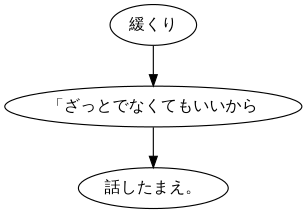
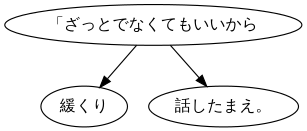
edge "緩くり" -> "「ざっとでなくてもいいから": reversed
